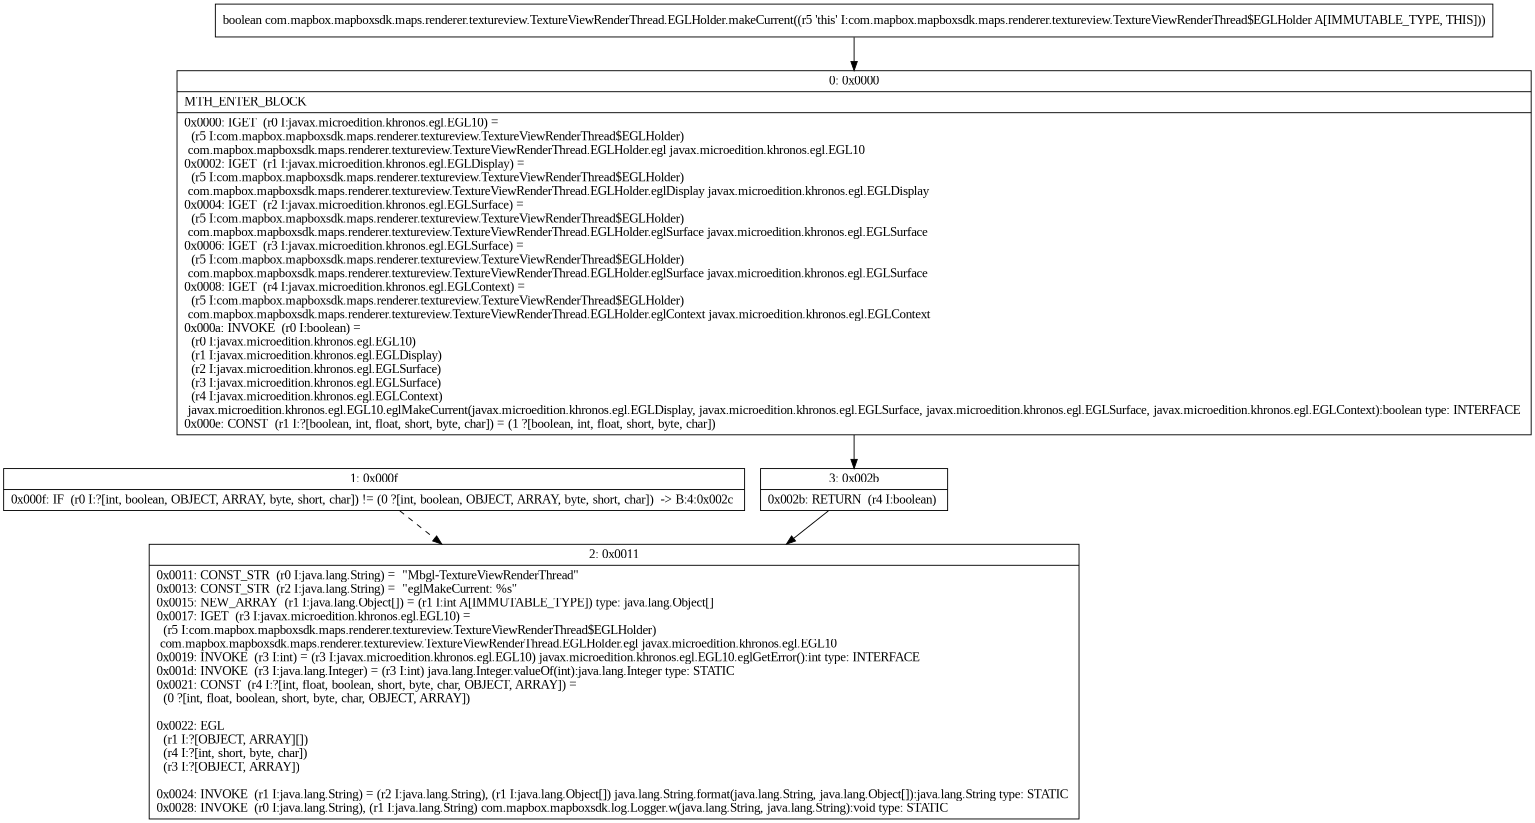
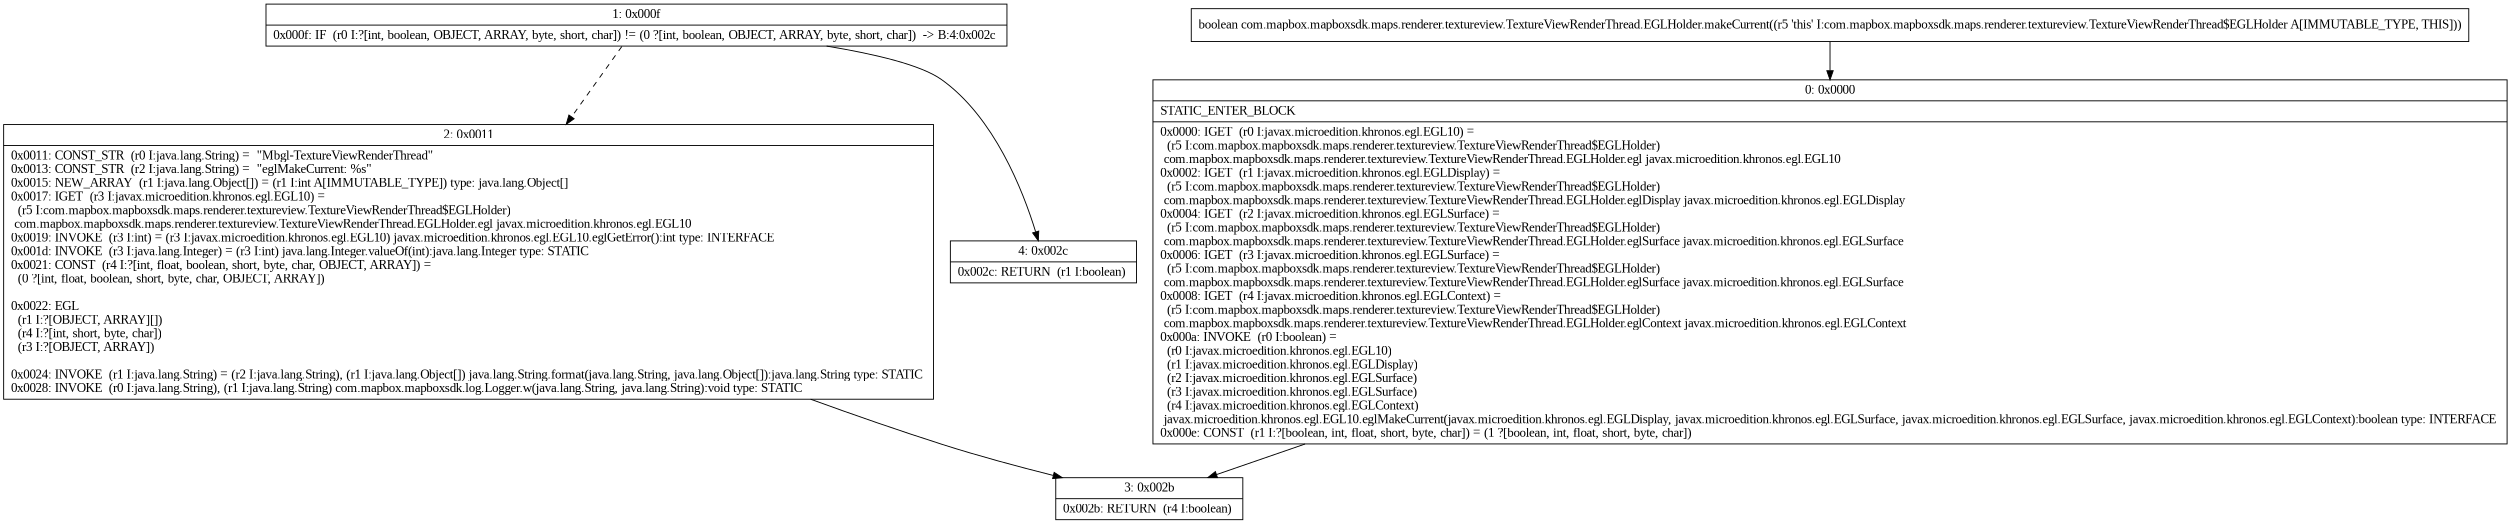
node "0: 0x0000": text "MTH_ENTER_BLOCK" -> "STATIC_ENTER_BLOCK"
node "4: 0x002c": added
edge "3: 0x002b" -> "2: 0x0011": reversed
